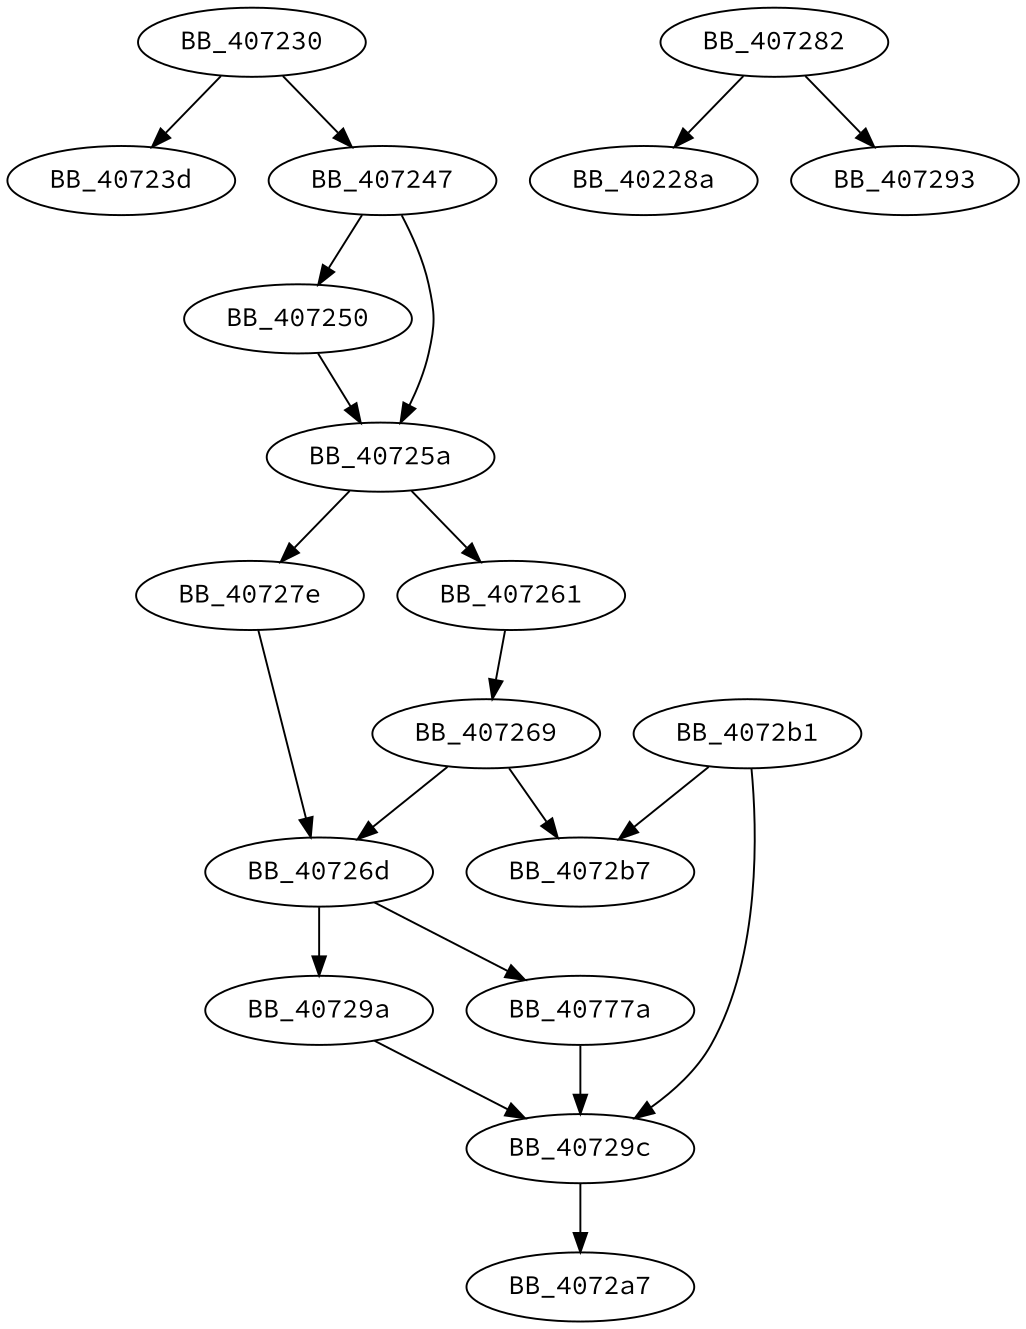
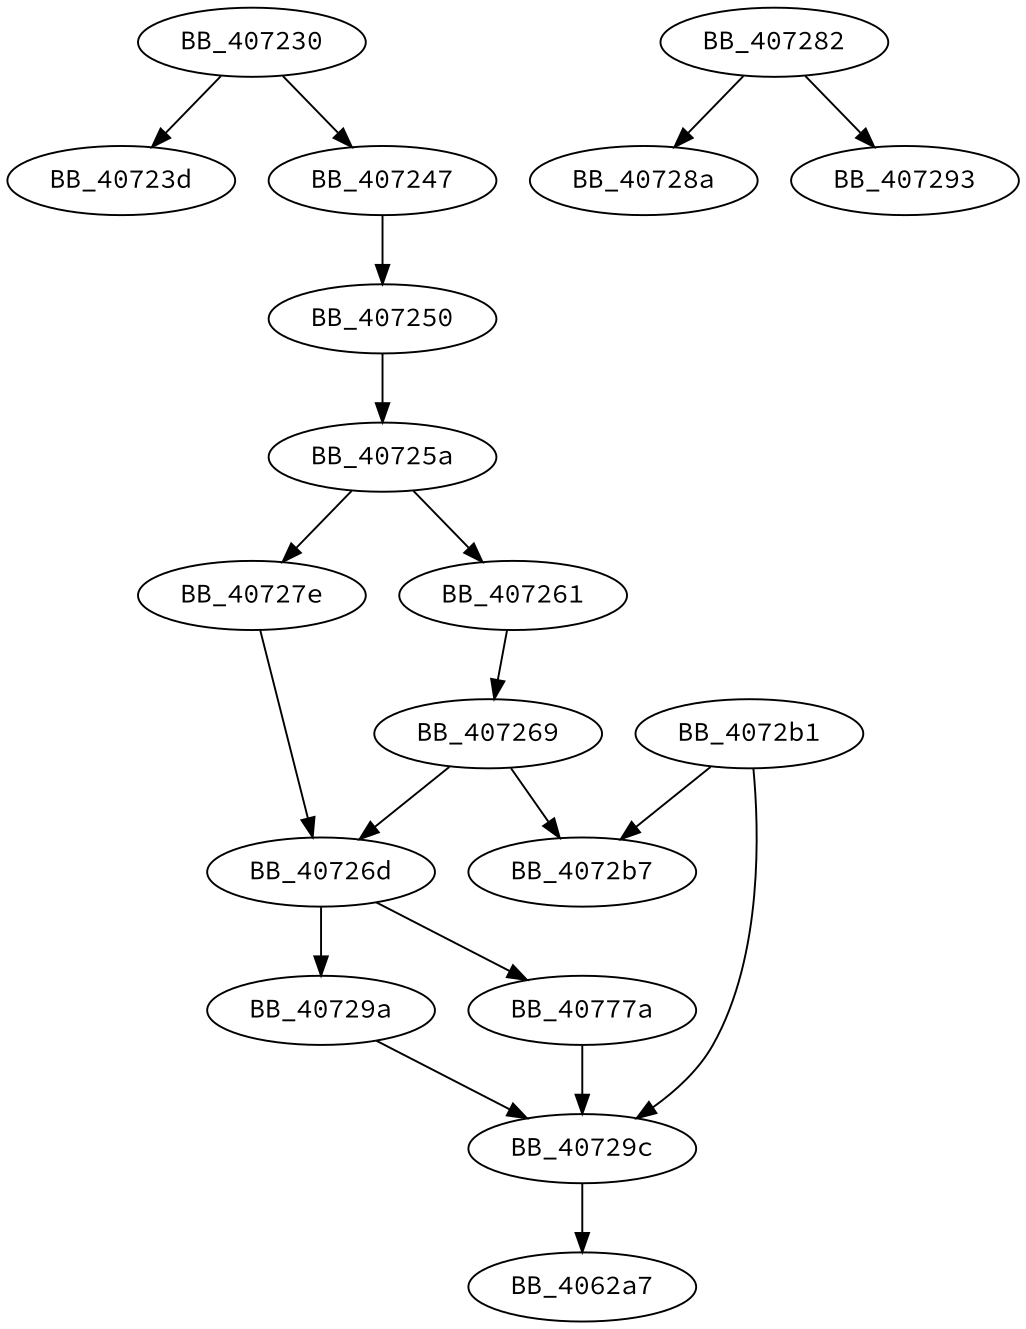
node "BB_40228a": label "BB_40228a" -> "BB_40728a"
edge "BB_407247" -> "BB_40725a": removed
node "BB_4072a7": label "BB_4072a7" -> "BB_4062a7"
